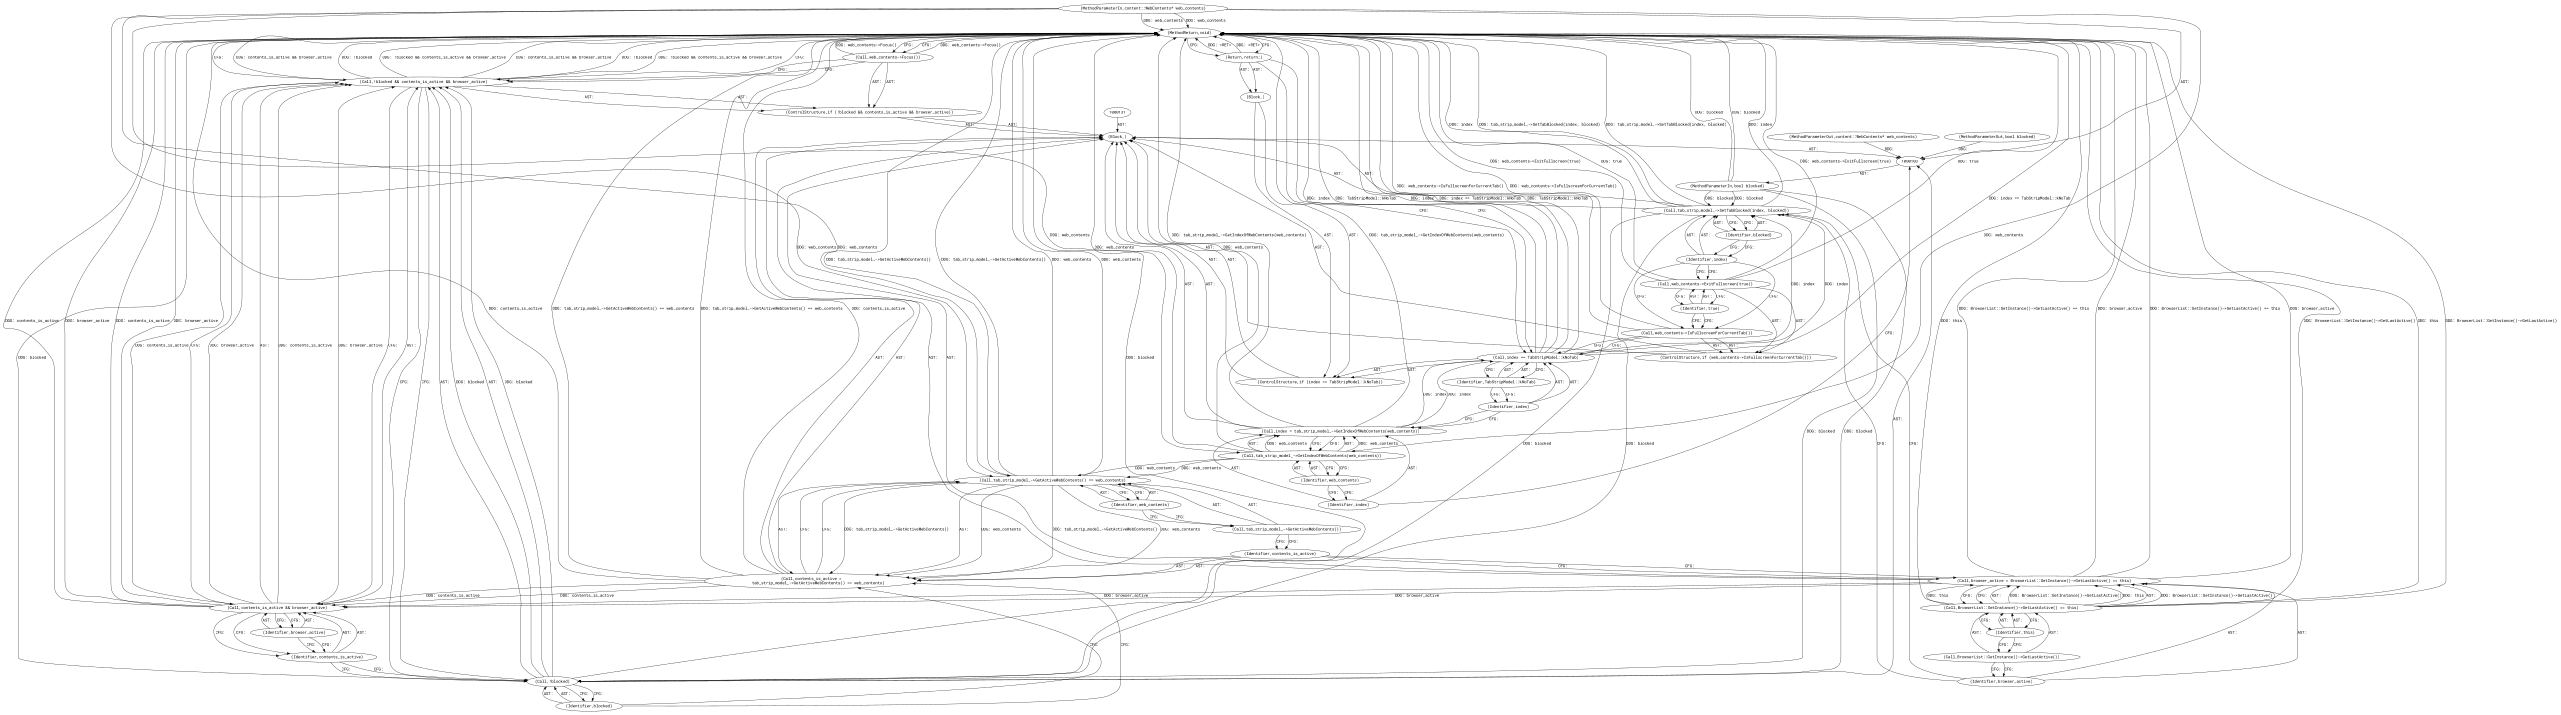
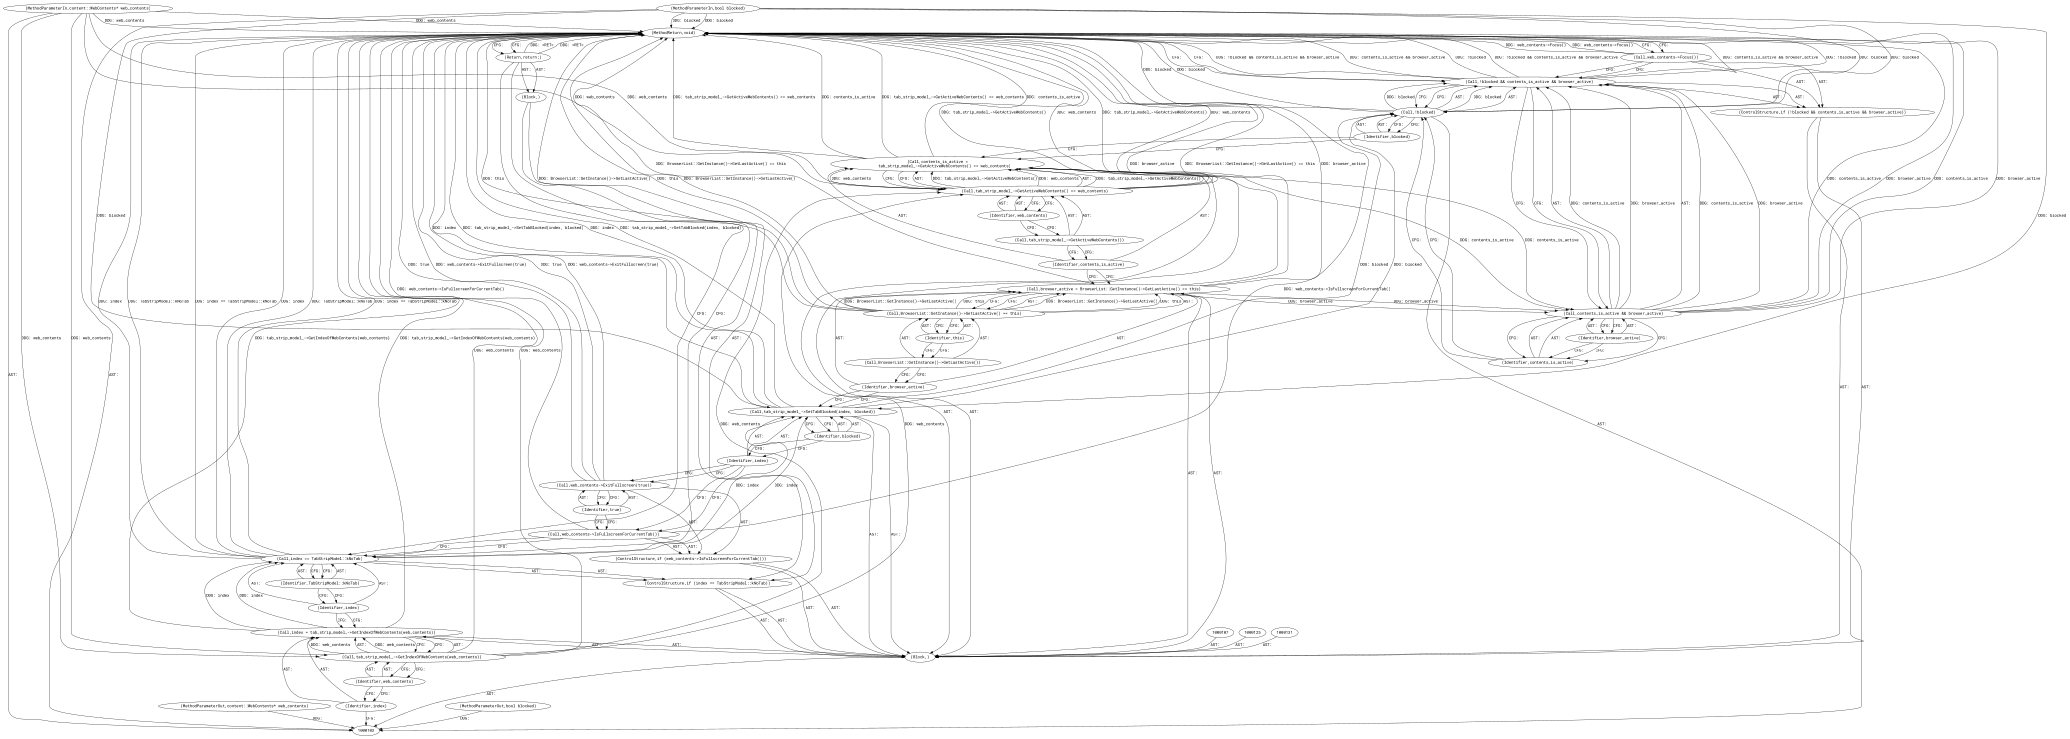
edge "1000103" -> "(MethodParameterIn,bool blocked)": reversed
node "1000107": added
node "1000125": added
